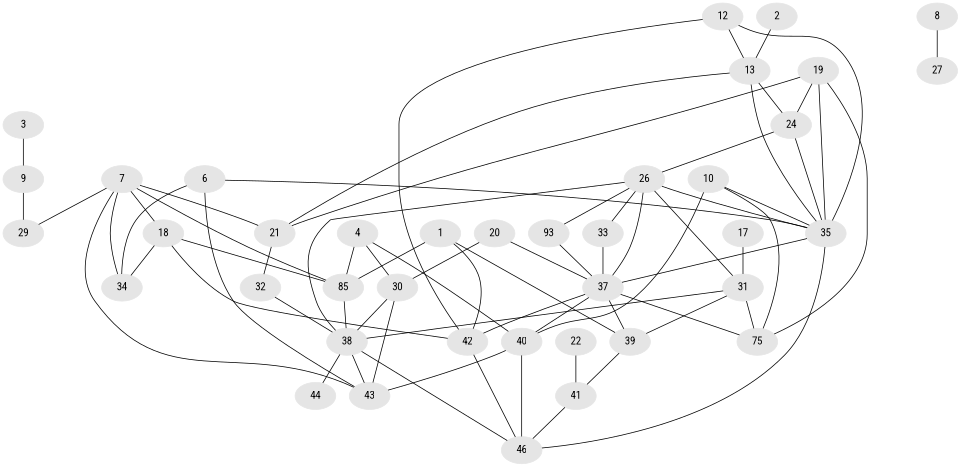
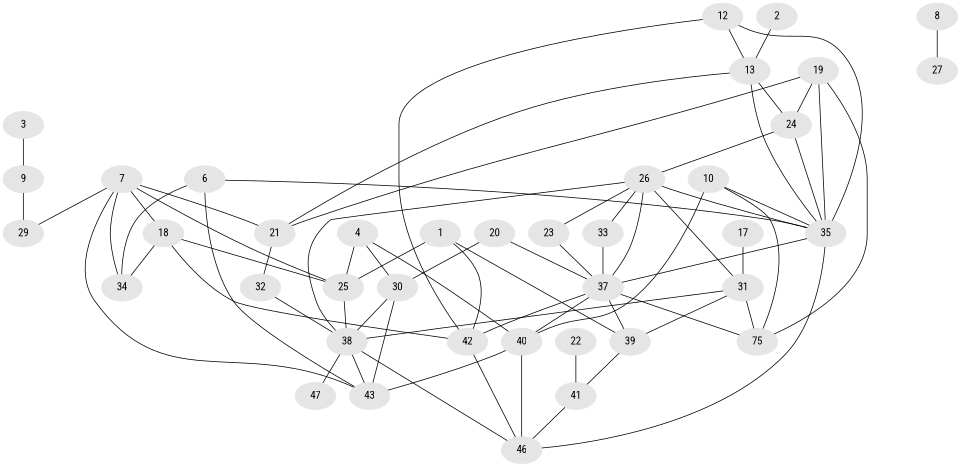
node "93": label "93" -> "23"
node "85": label "85" -> "25"
node "44": label "44" -> "47"
